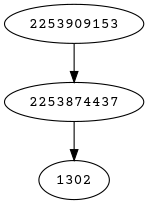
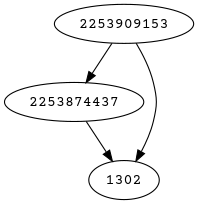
edge "2253909153" -> "1302": added
